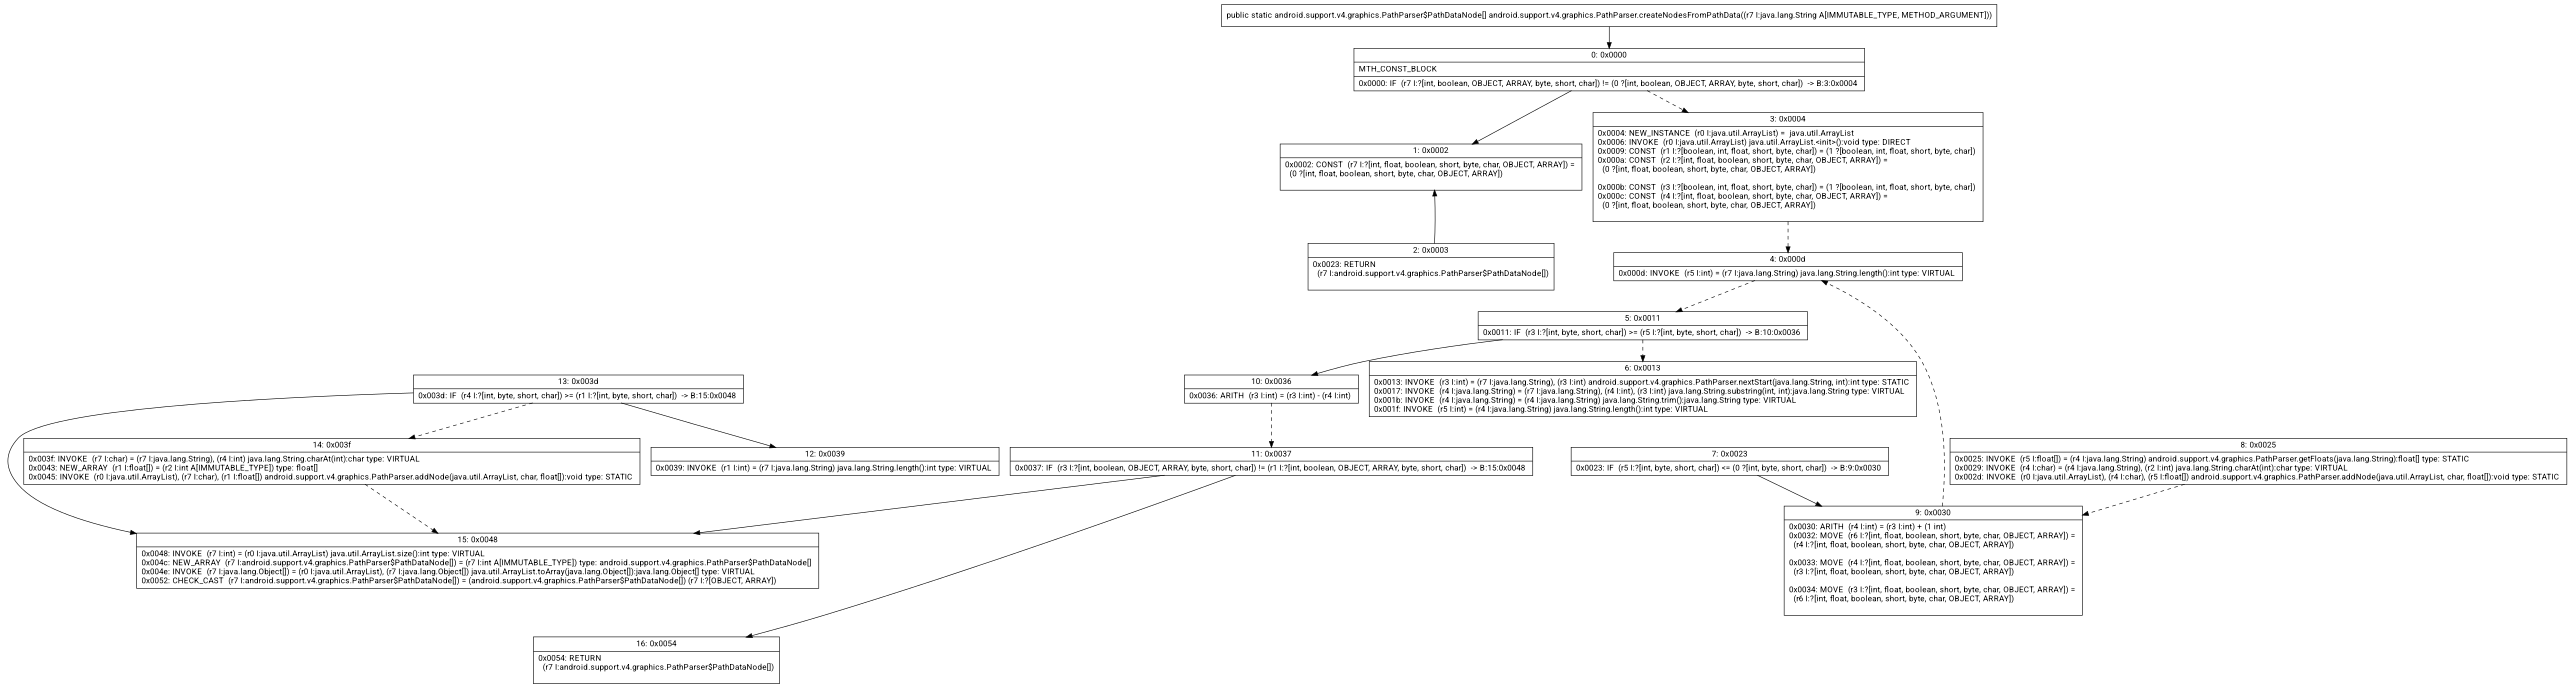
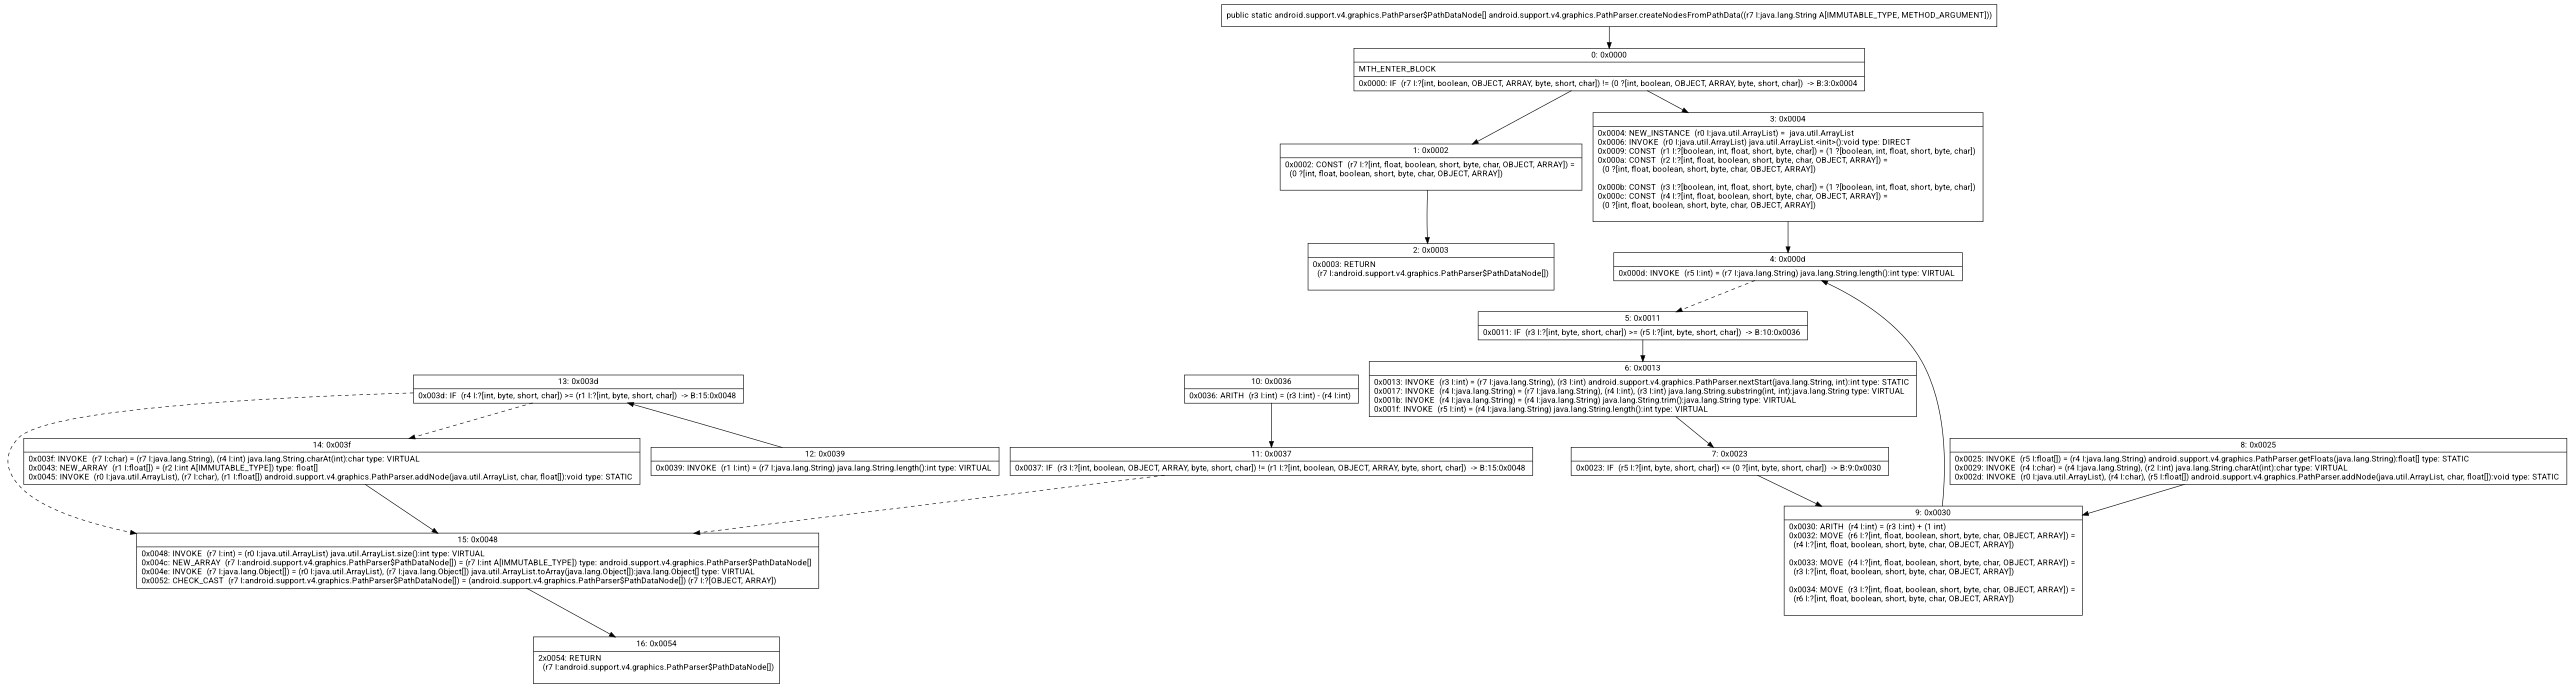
node "0: 0x0000": text "MTH_CONST_BLOCK" -> "MTH_ENTER_BLOCK"
edge "0: 0x0000" -> "3: 0x0004": style dashed -> solid
edge "2: 0x0003" -> "1: 0x0002": reversed
edge "3: 0x0004" -> "4: 0x000d": style dashed -> solid
node "2: 0x0003": text "0x0023: RETURN" -> "0x0003: RETURN"
edge "5: 0x0011" -> "6: 0x0013": style dashed -> solid
edge "5: 0x0011" -> "10: 0x0036": removed
edge "9: 0x0030" -> "4: 0x000d": style dashed -> solid
edge "13: 0x003d" -> "15: 0x0048": style solid -> dashed
edge "10: 0x0036" -> "11: 0x0037": style dashed -> solid
edge "13: 0x003d" -> "12: 0x0039": reversed
edge "6: 0x0013" -> "7: 0x0023": added
edge "8: 0x0025" -> "9: 0x0030": style dashed -> solid
edge "11: 0x0037" -> "15: 0x0048": style solid -> dashed
edge "14: 0x003f" -> "15: 0x0048": style dashed -> solid
edge "11: 0x0037" -> "16: 0x0054": now "15: 0x0048" -> "16: 0x0054"
node "16: 0x0054": text "0x0054: RETURN" -> "2x0054: RETURN"
